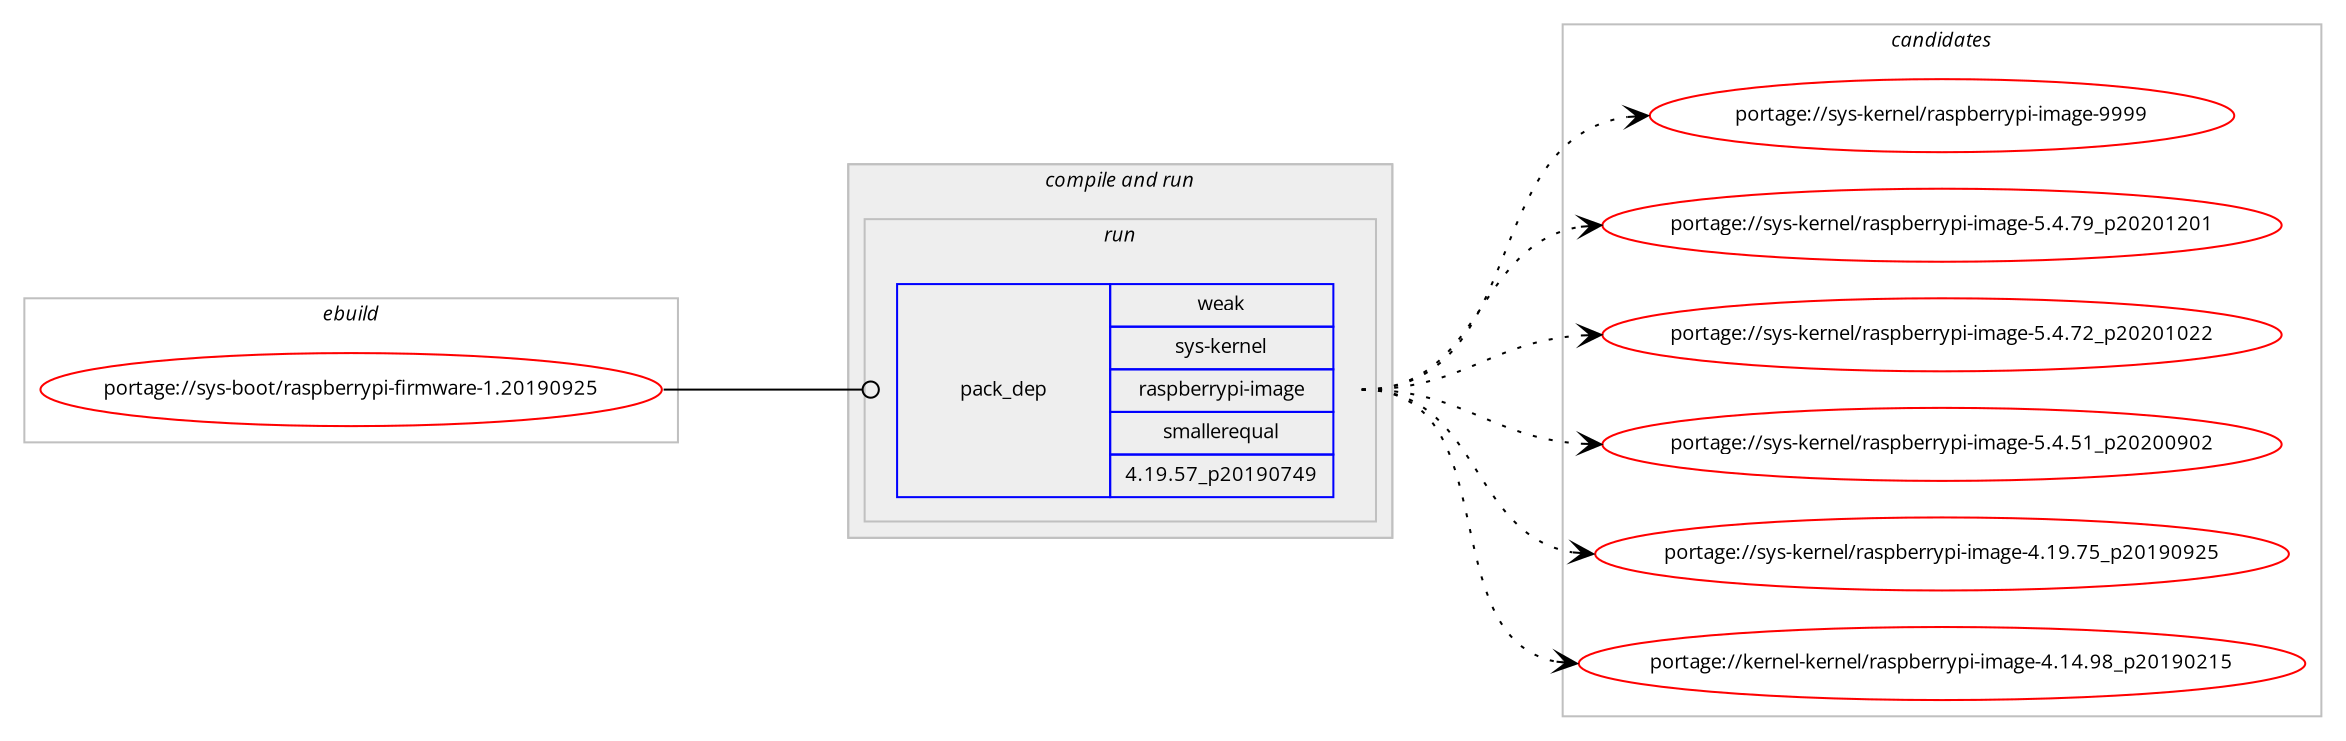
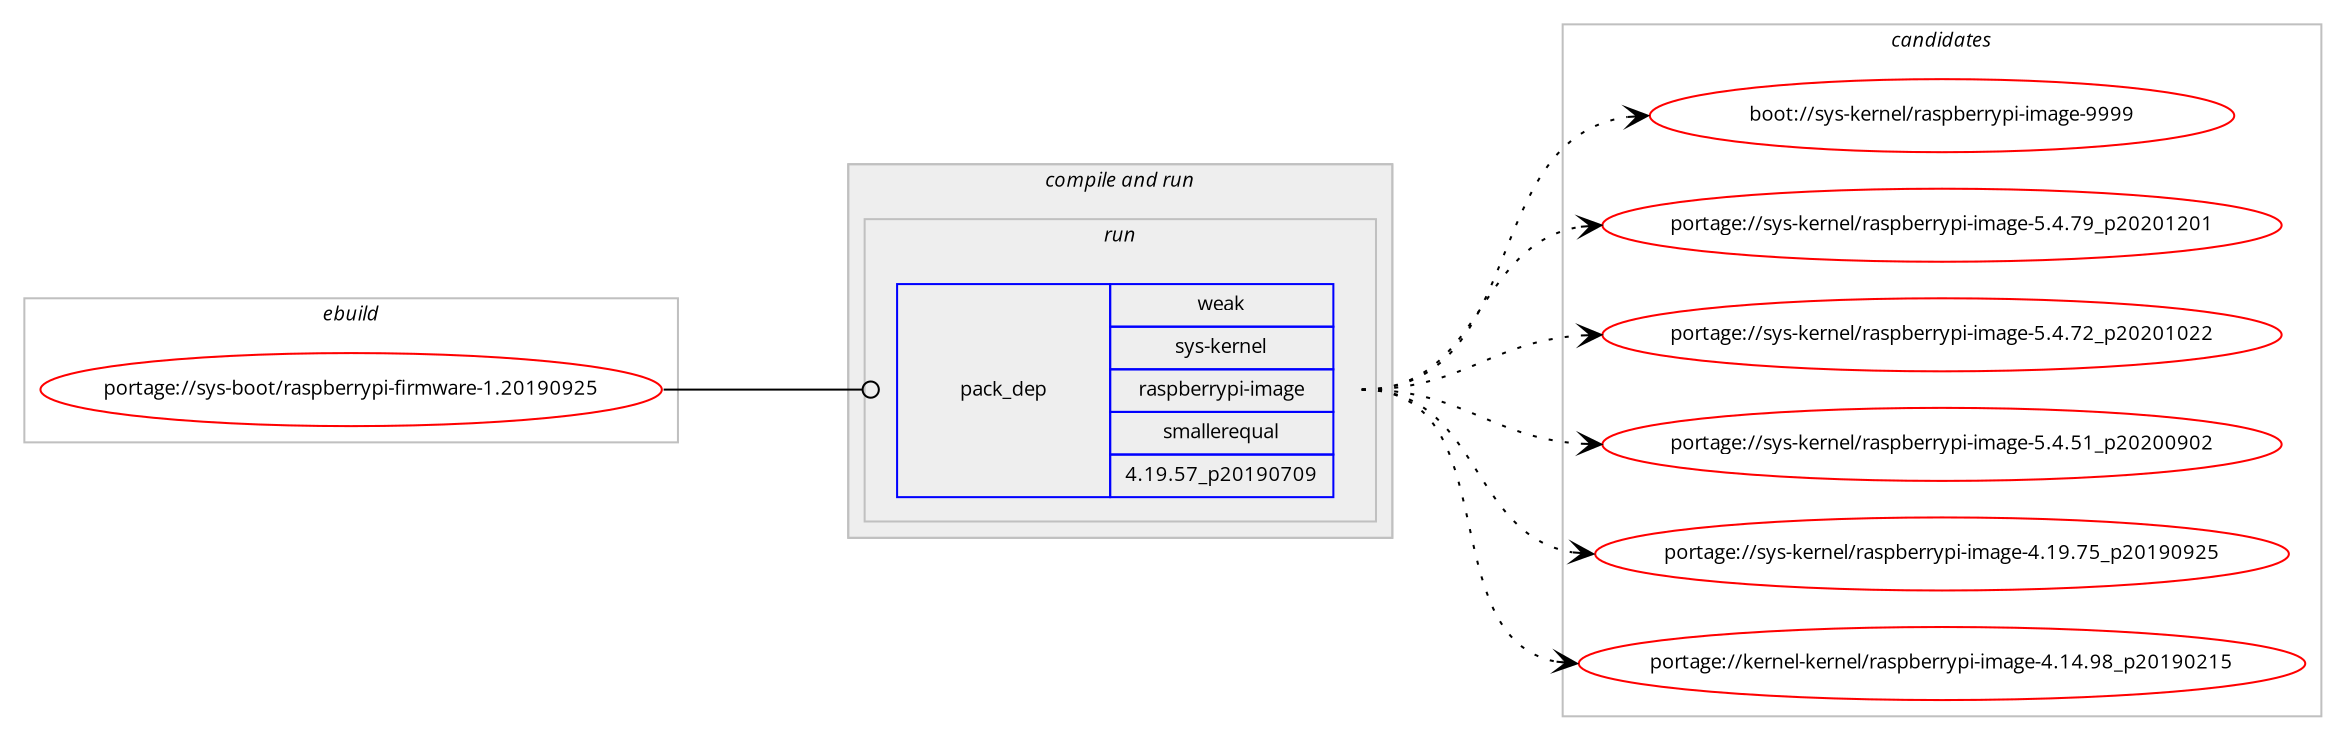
node "portage://sys-kernel/raspberrypi-image-9999": label "portage://sys-kernel/raspberrypi-image-9999" -> "boot://sys-kernel/raspberrypi-image-9999"
node "pack_dep": text "4.19.57_p20190749" -> "4.19.57_p20190709"
